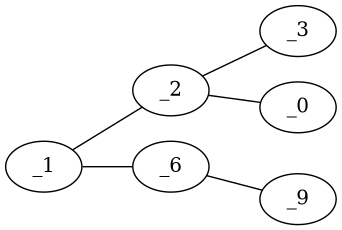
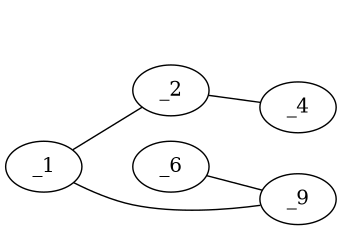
node "_3": removed
node "_0": label "_0" -> "_4"
edge "_1" -- "_6": now "_1" -- "_9"
